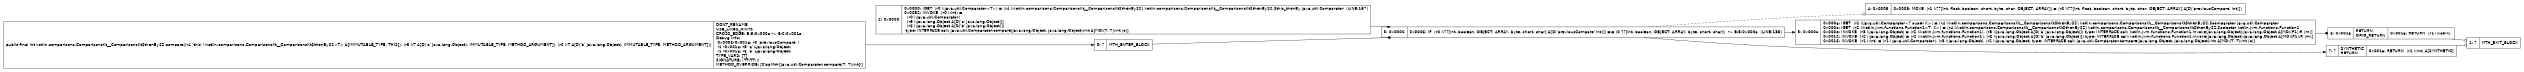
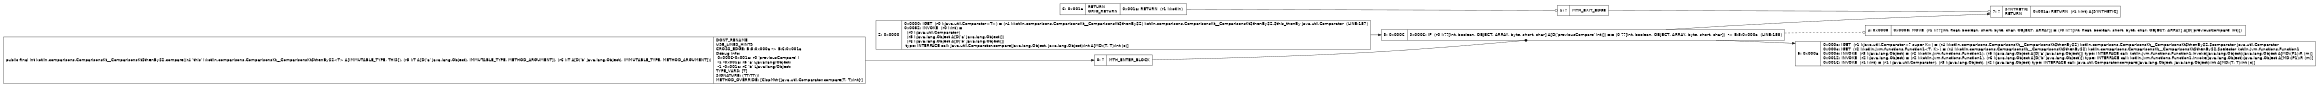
edge "5: 0x000a" -> "6: 0x001a": removed
node "1: ?": text "MTH_EXIT_BLOCK" -> "MTH_EXIT_EDGE"
edge "7: ?" -> "1: ?": reversed
